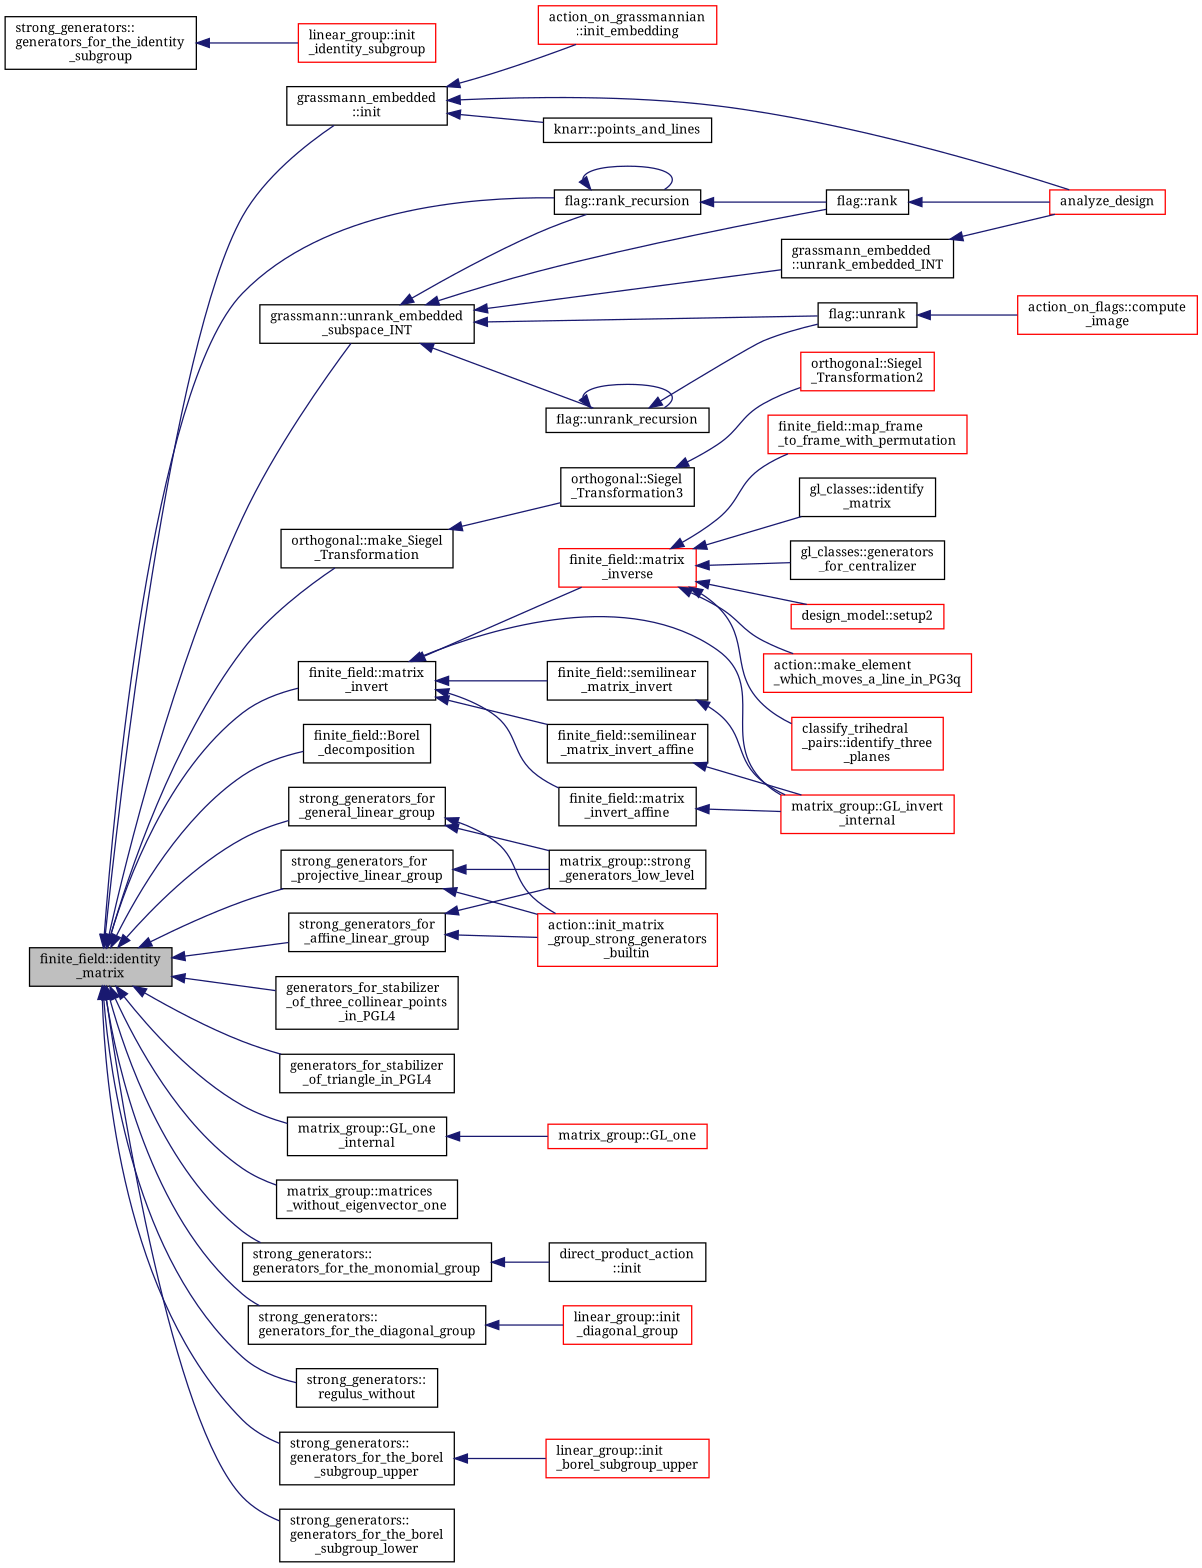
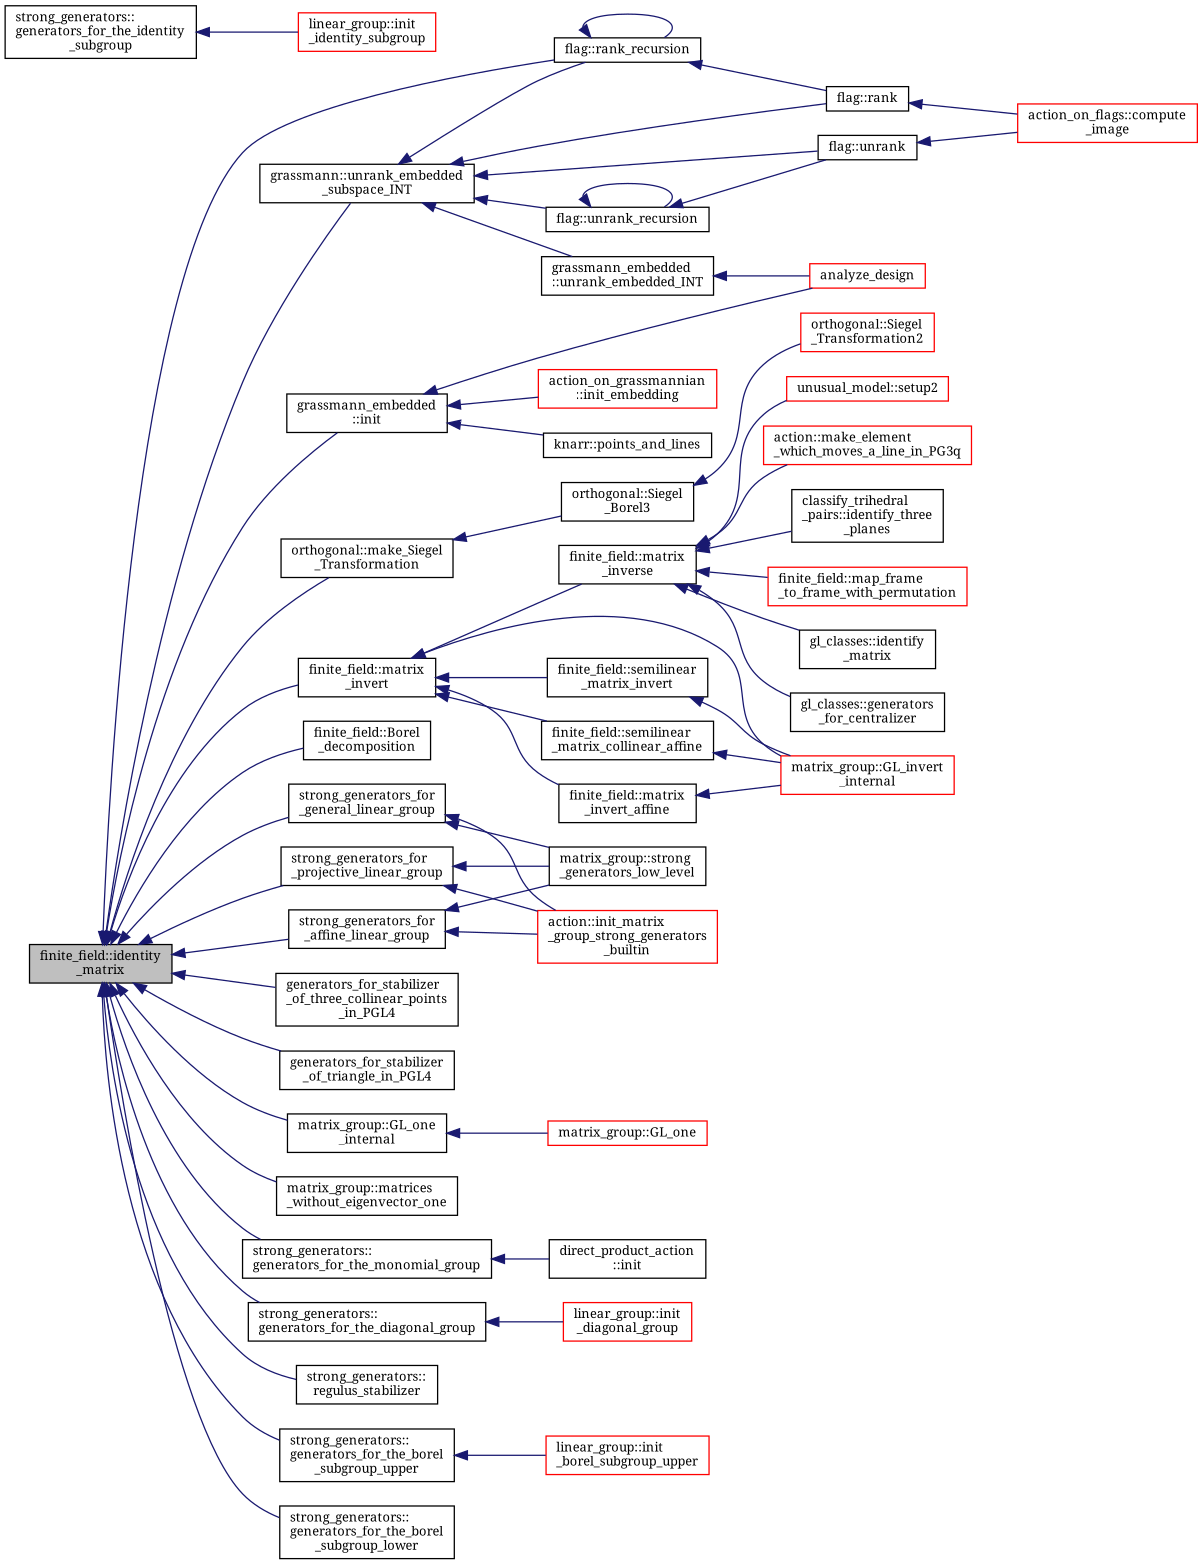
edge "analyze_design" -> "flag::rank": now "action_on_flags::compute _image" -> "flag::rank"
node "orthogonal::Siegel _Transformation3": label "orthogonal::Siegel _Transformation3" -> "orthogonal::Siegel _Borel3"
node "finite_field::matrix _inverse": color red -> black
node "design_model::setup2": label "design_model::setup2" -> "unusual_model::setup2"
node "finite_field::semilinear _matrix_invert_affine": label "finite_field::semilinear _matrix_invert_affine" -> "finite_field::semilinear _matrix_collinear_affine"
node "classify_trihedral _pairs::identify_three _planes": color red -> black
node "strong_generators:: regulus_without": label "strong_generators:: regulus_without" -> "strong_generators:: regulus_stabilizer"
